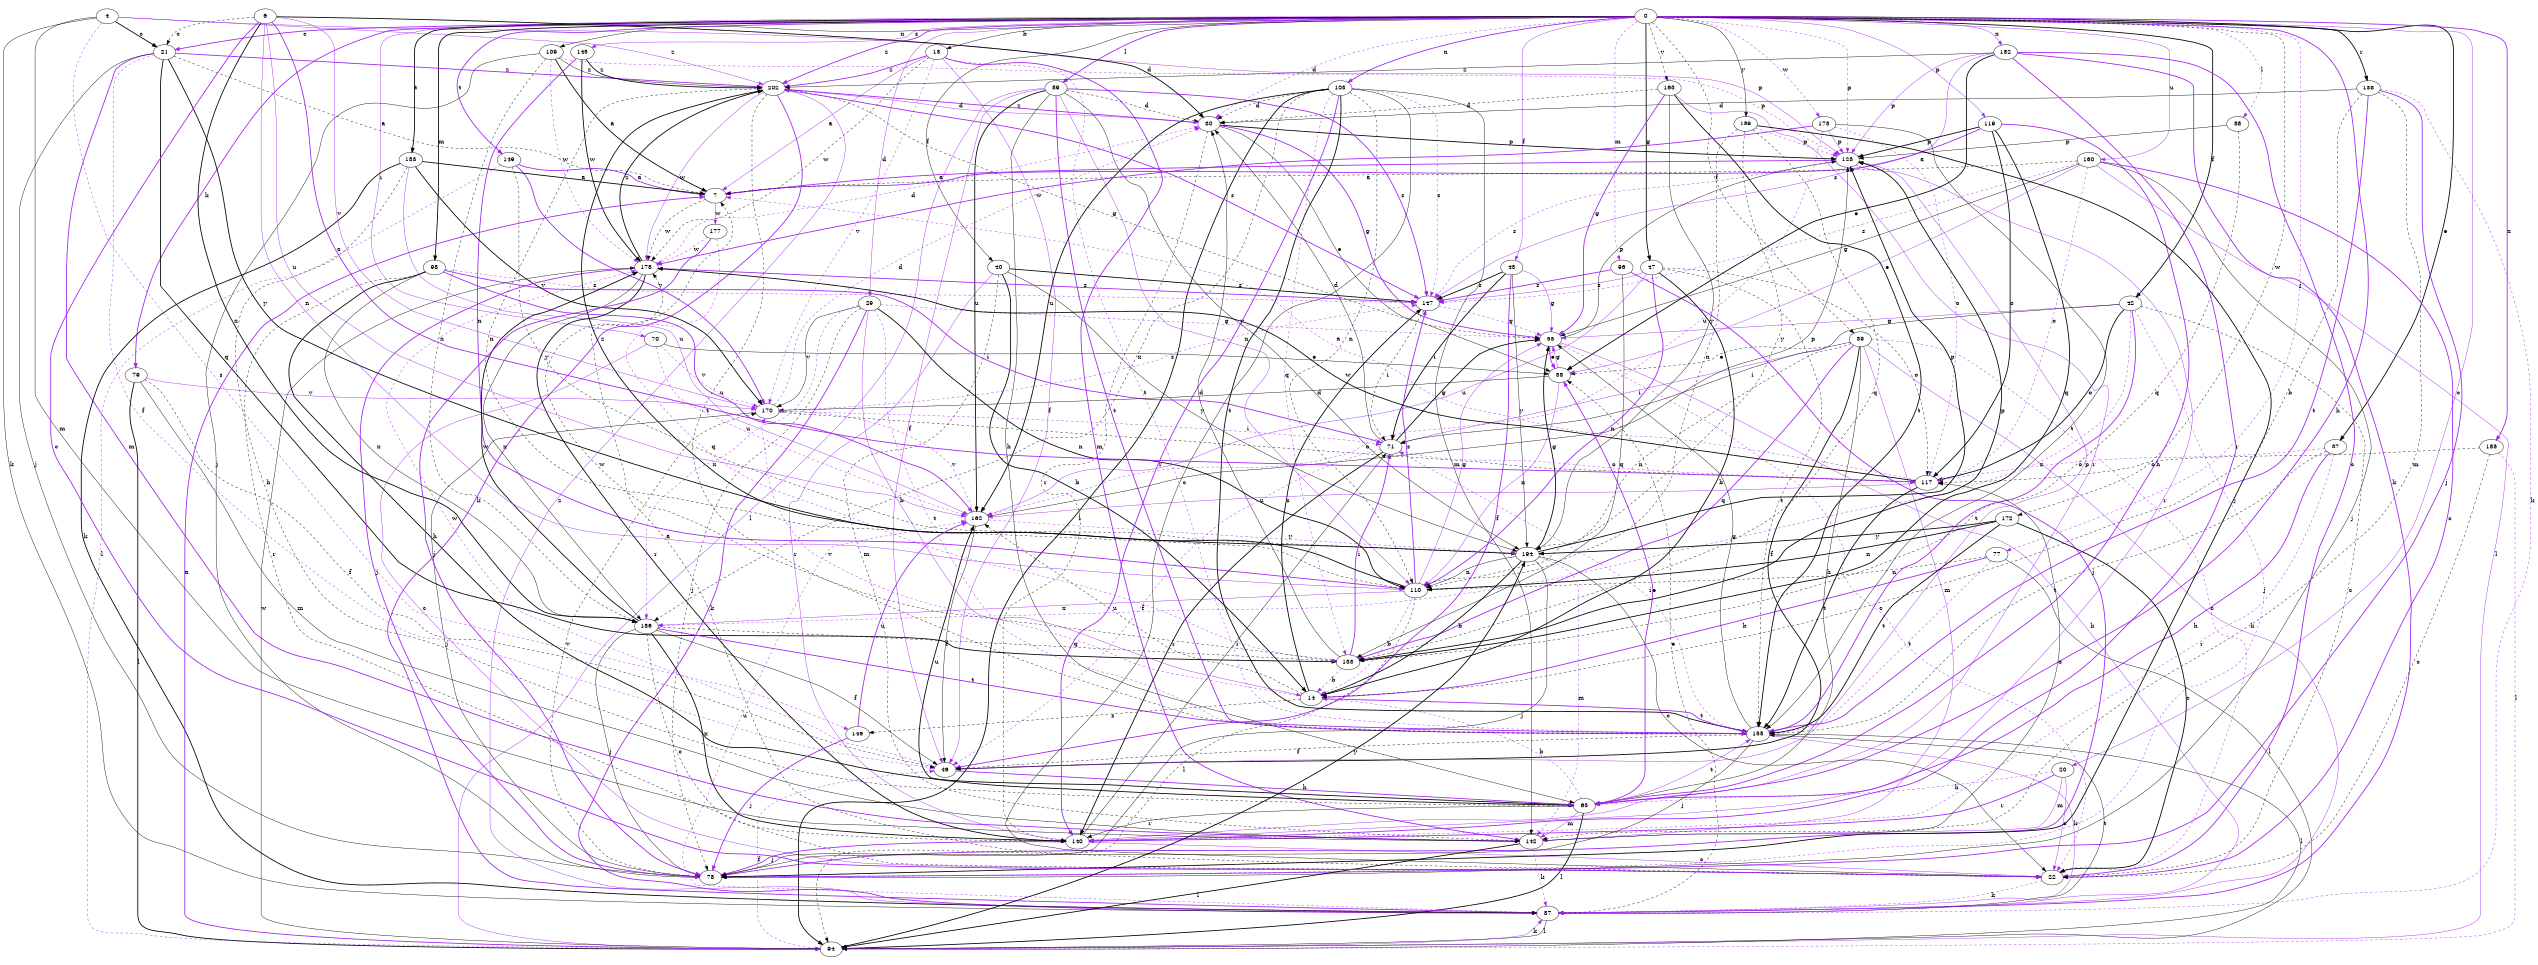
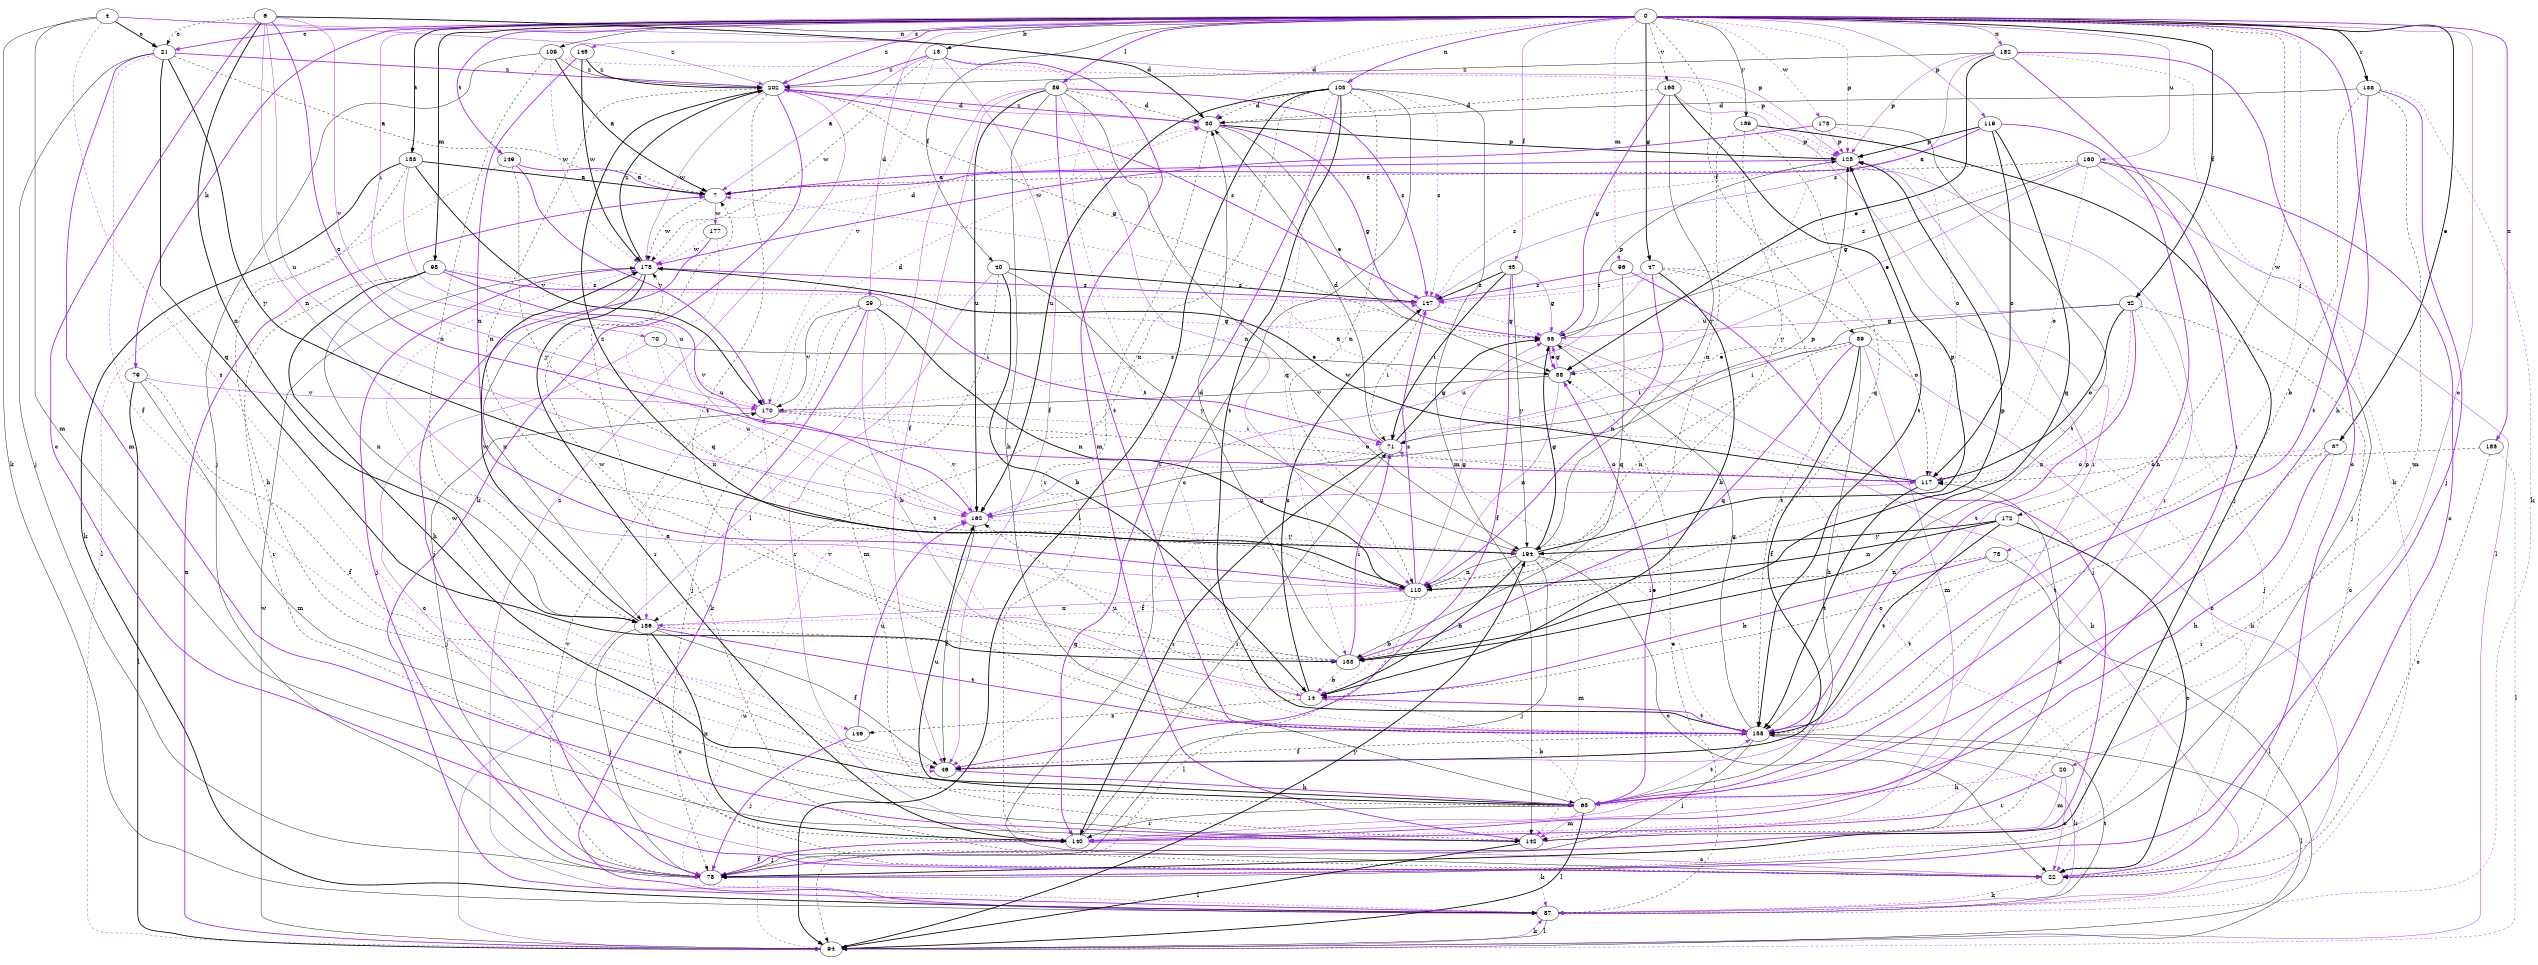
node "88": removed
edge "38" -> "170": label "d" -> "v"
node "77": label "77" -> "73"
edge "182" -> "87": style bold -> dashed
